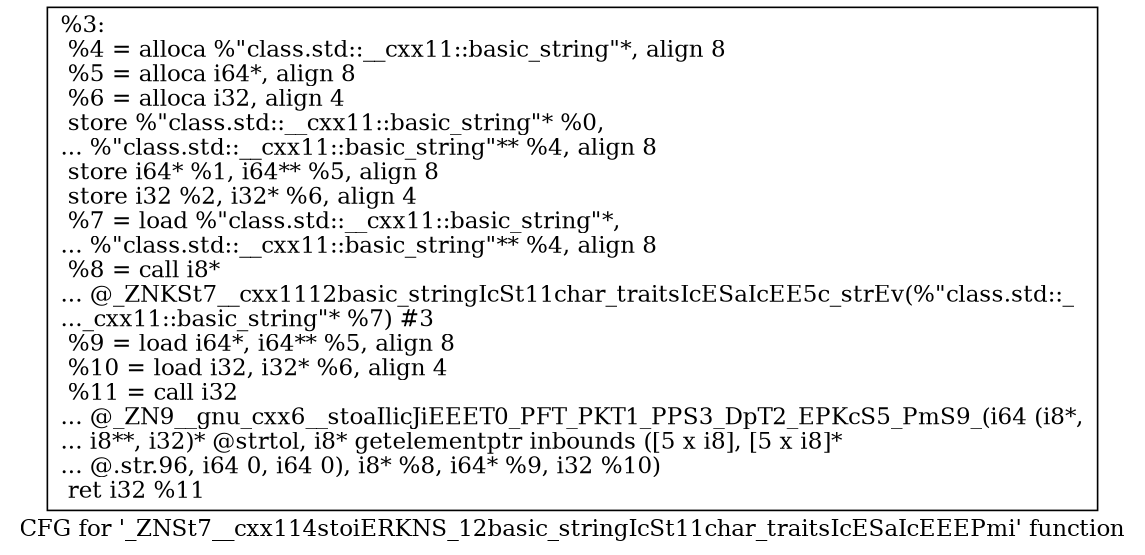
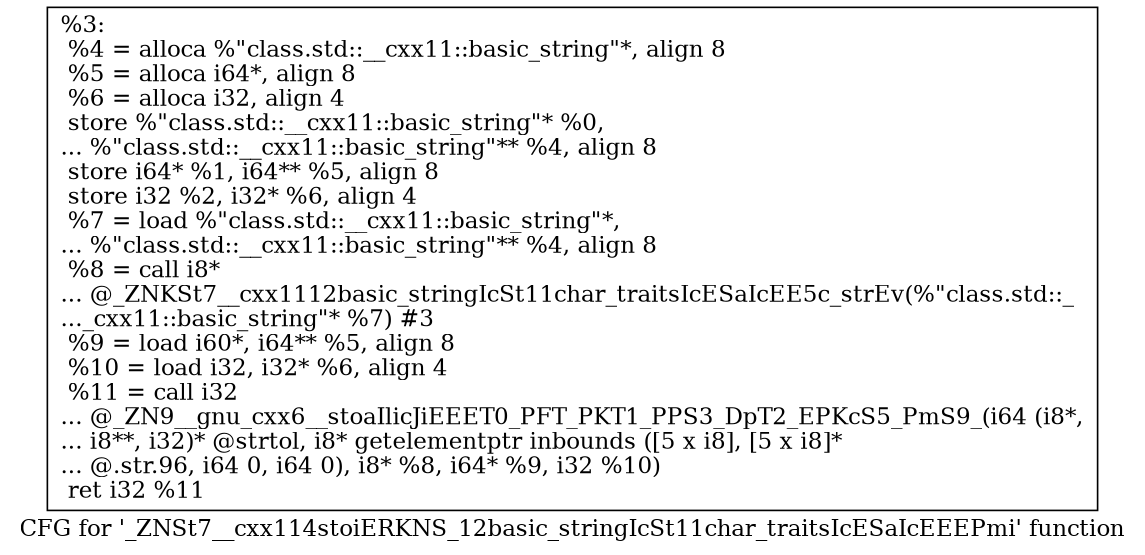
node "%3:": text "%9 = load i64*, i64** %5, align 8" -> "%9 = load i60*, i64** %5, align 8"
